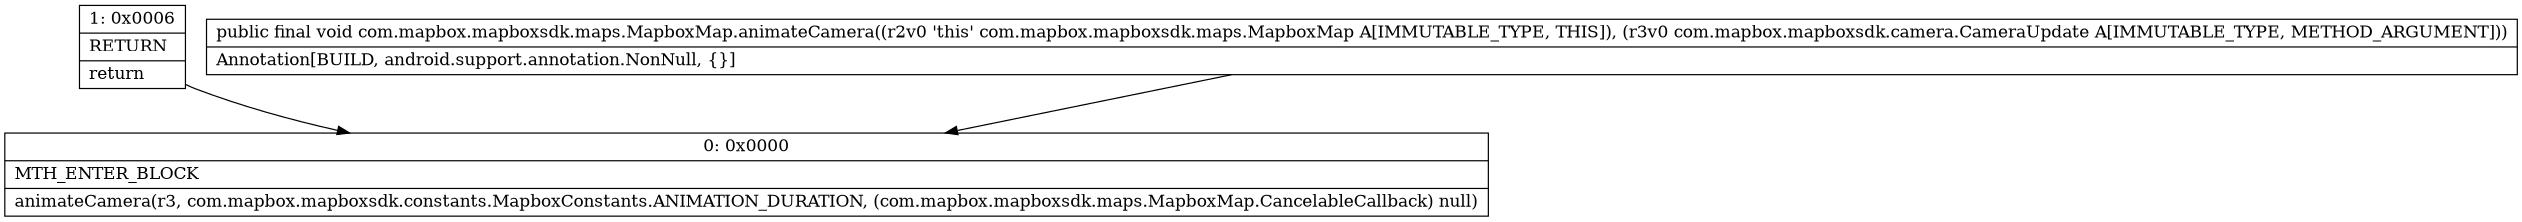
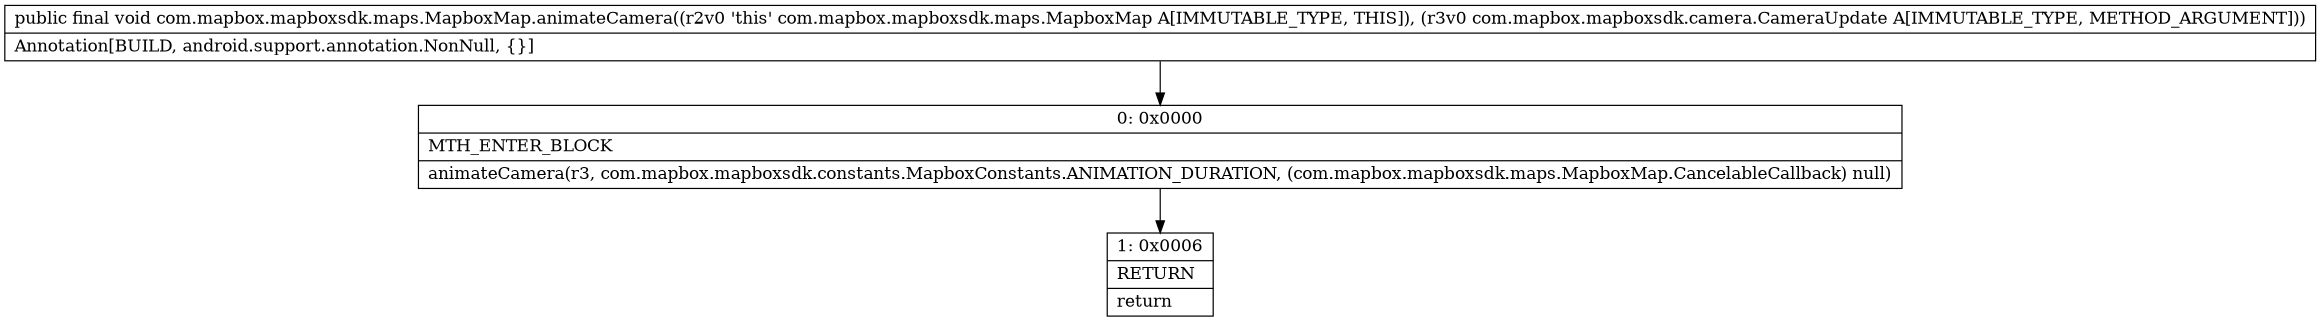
edge "1: 0x0006" -> "0: 0x0000": reversed
